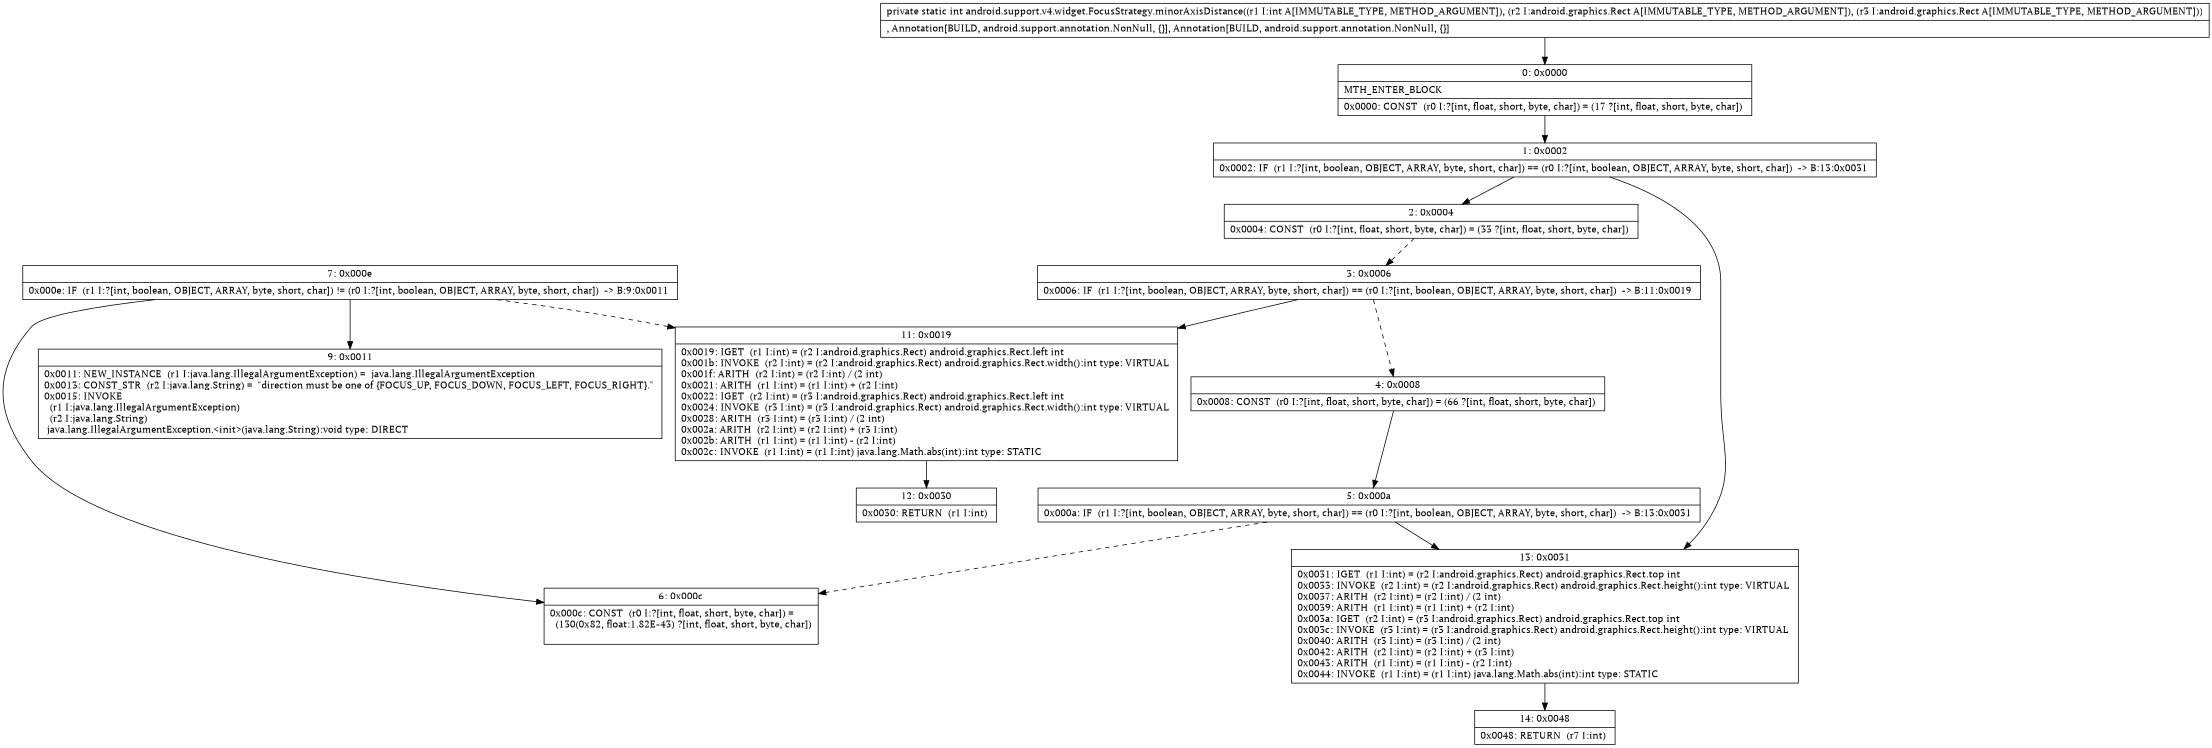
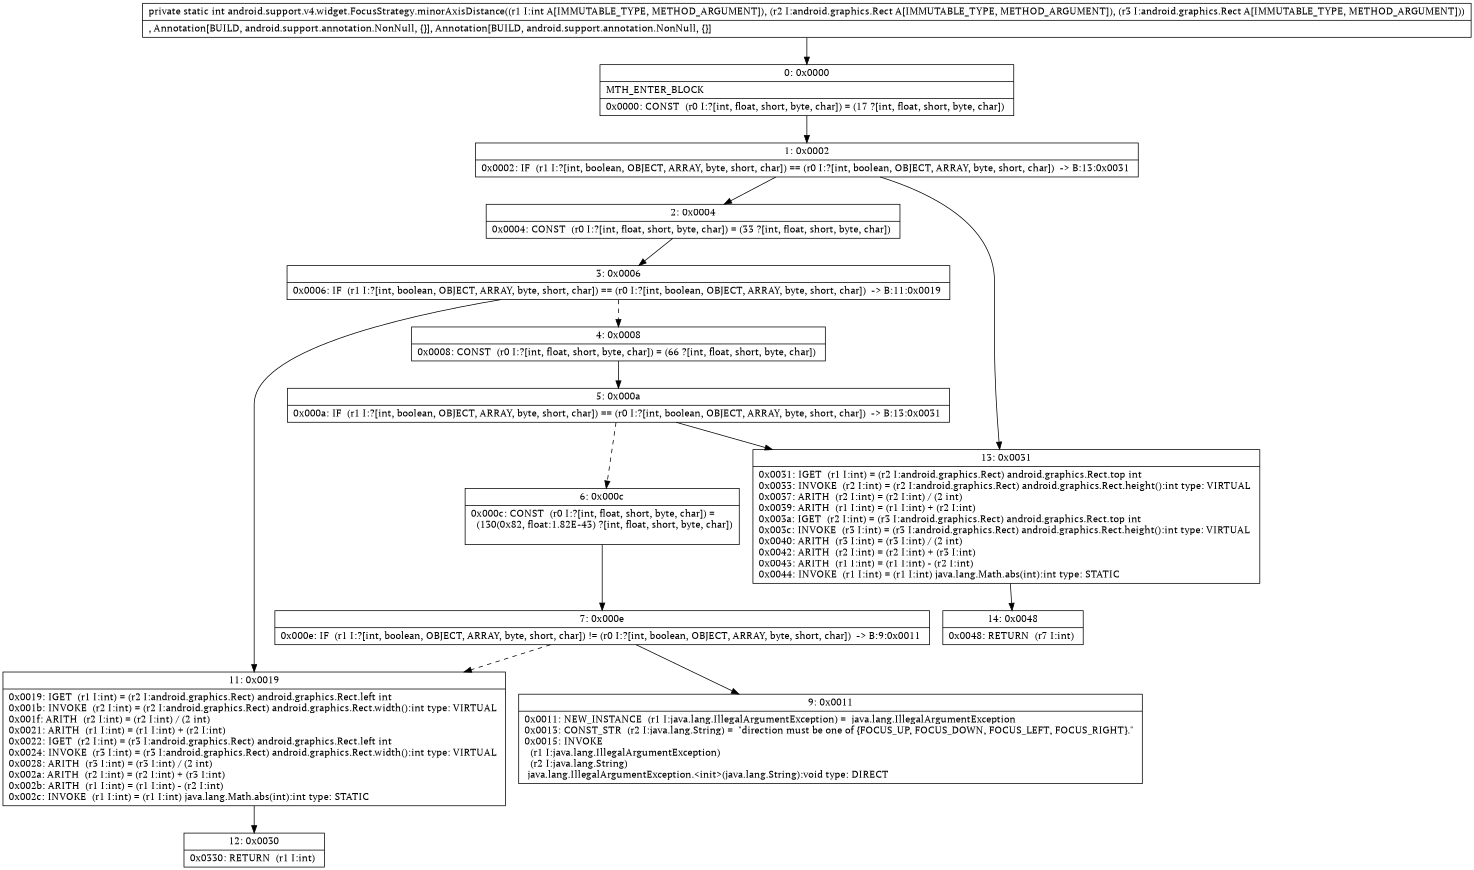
edge "2: 0x0004" -> "3: 0x0006": style dashed -> solid
node "12: 0x0030": text "0x0030: RETURN  (r1 I:int)" -> "0x0330: RETURN  (r1 I:int)"
edge "7: 0x000e" -> "6: 0x000c": reversed
